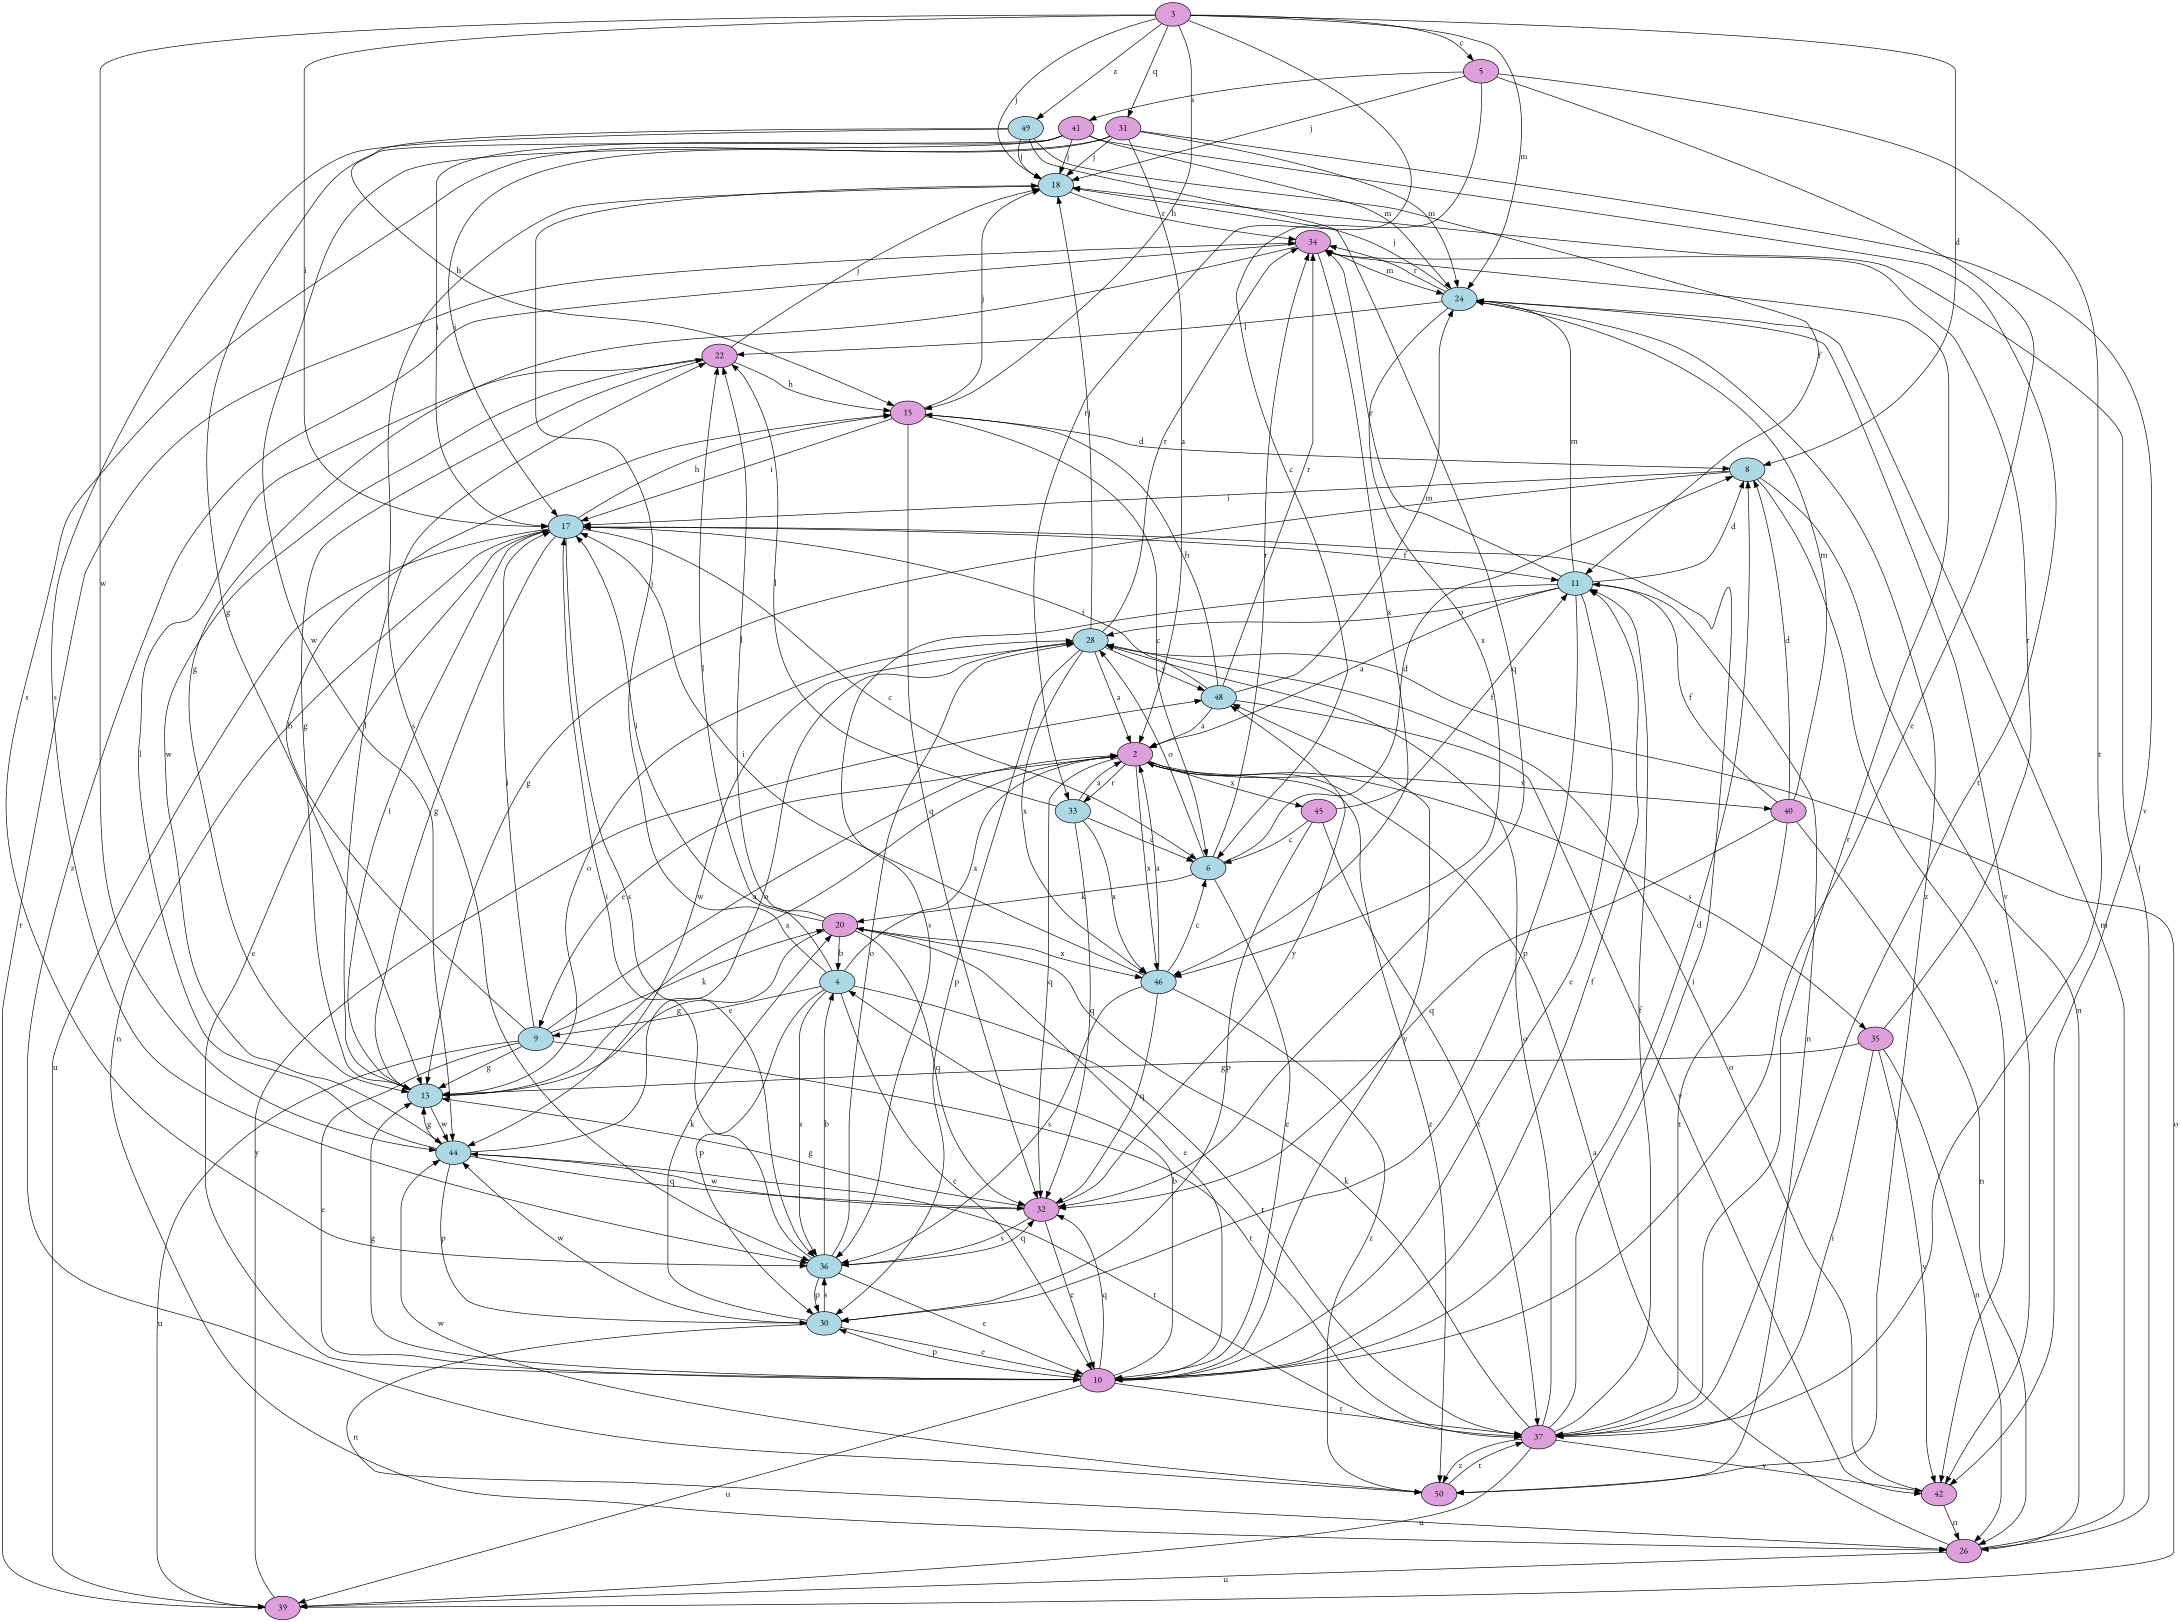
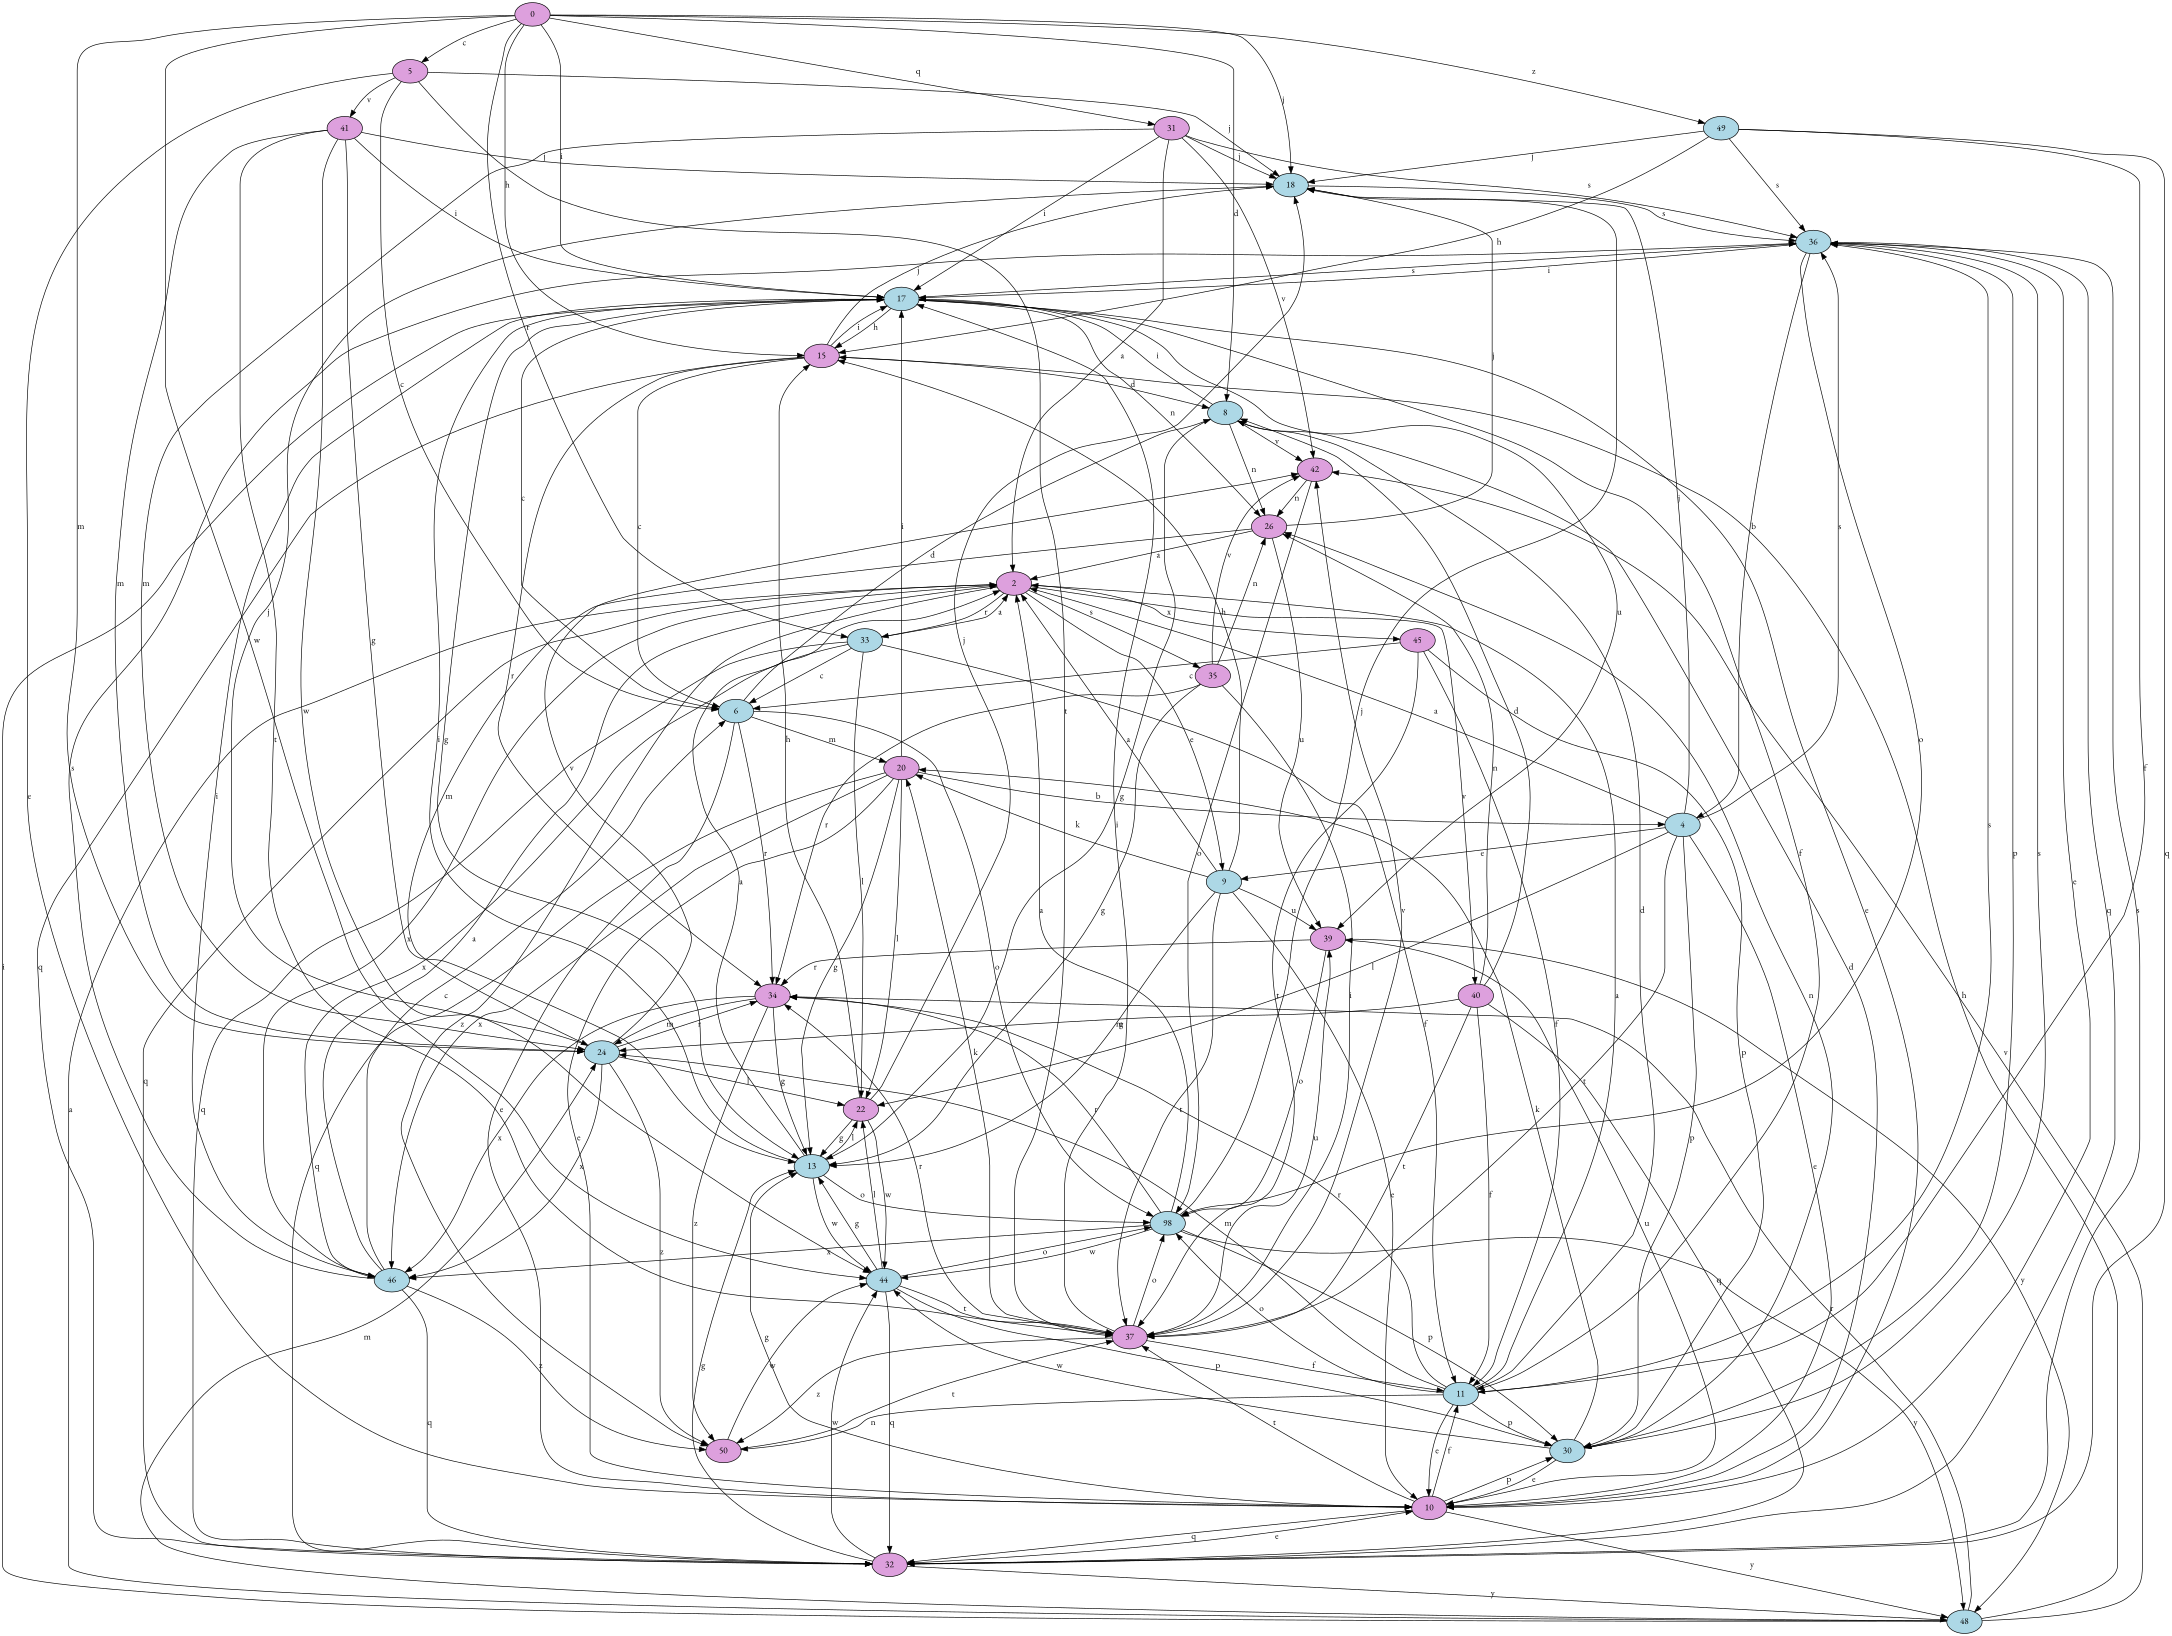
node "3": label "3" -> "0"
edge "5" -> "41": label "s" -> "v"
edge "18" -> "34": now "15" -> "34"
node "28": label "28" -> "98"
edge "9" -> "17": removed, label "i"
edge "33" -> "11": added, label "f"
edge "6" -> "20": label "k" -> "m"
edge "10" -> "4": removed, label "b"
